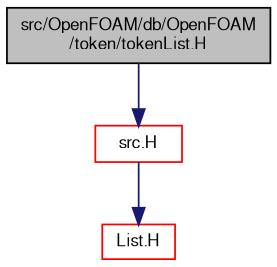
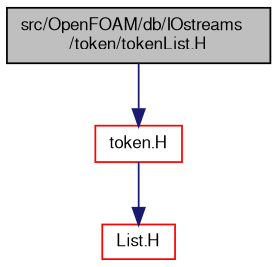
node "src/OpenFOAM/db/OpenFOAM /token/tokenList.H": label "src/OpenFOAM/db/OpenFOAM /token/tokenList.H" -> "src/OpenFOAM/db/IOstreams /token/tokenList.H"
node "src.H": label "src.H" -> "token.H"
